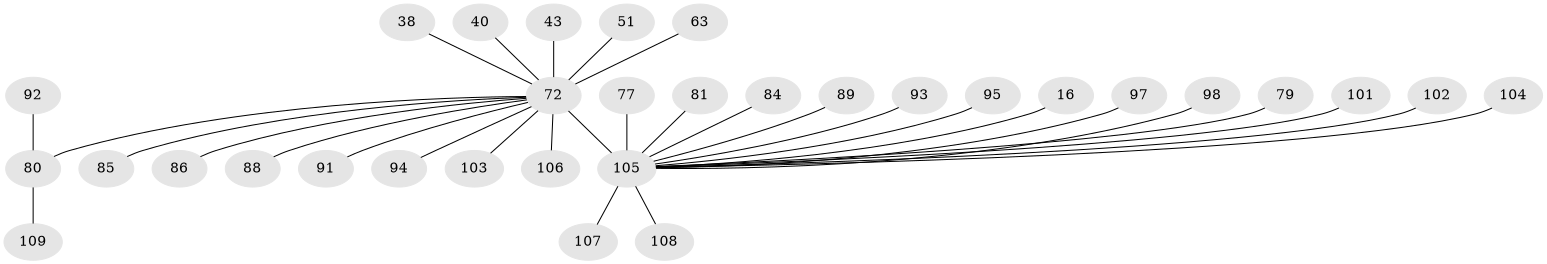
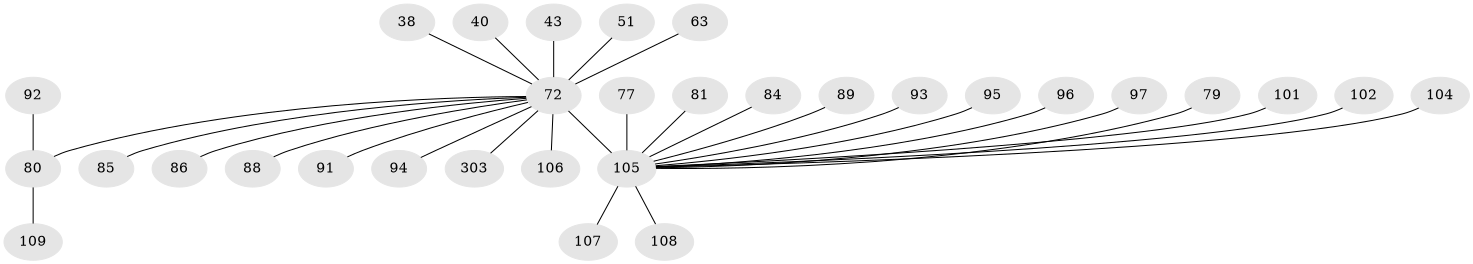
node "16": label "16" -> "96"
node "98": removed
node "103": label "103" -> "303"
